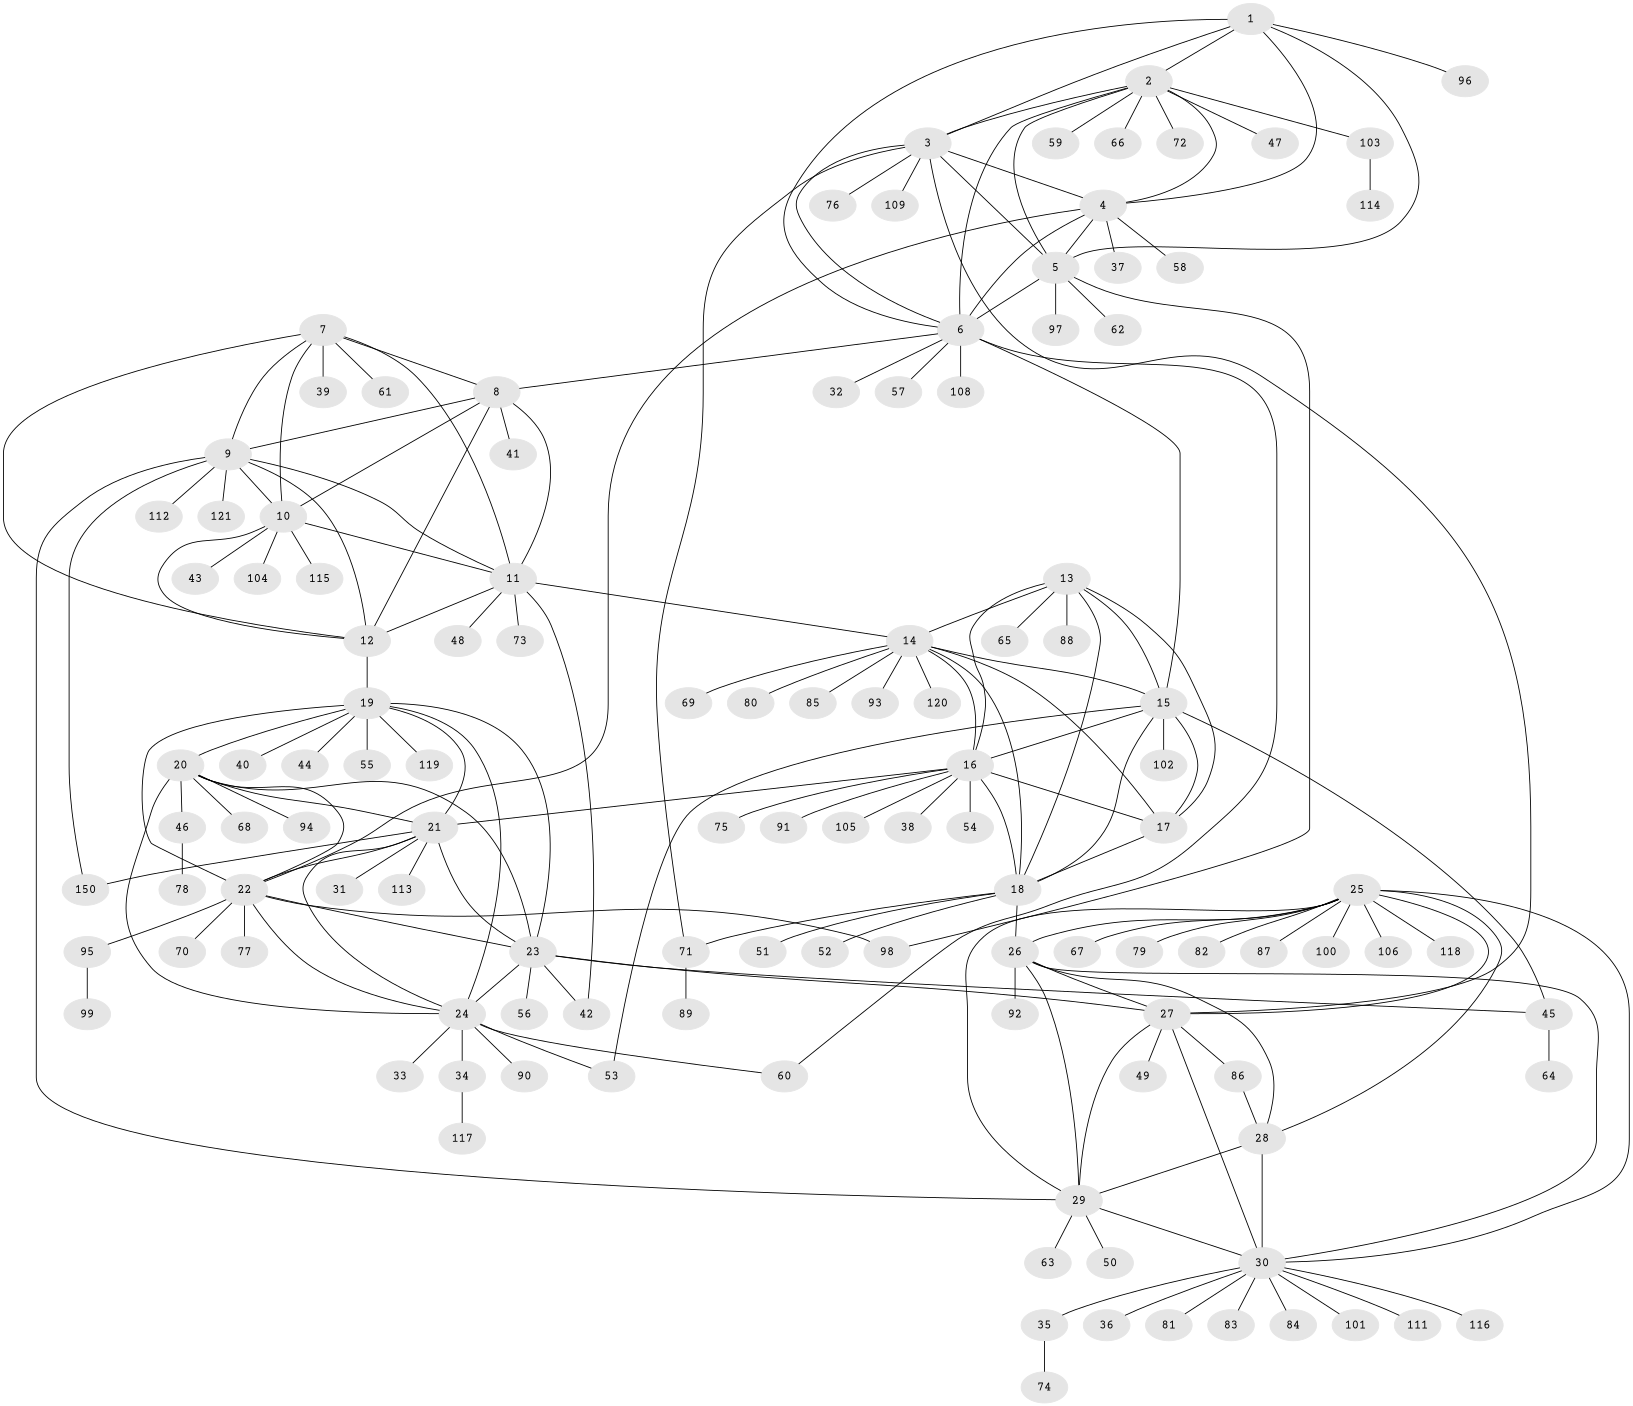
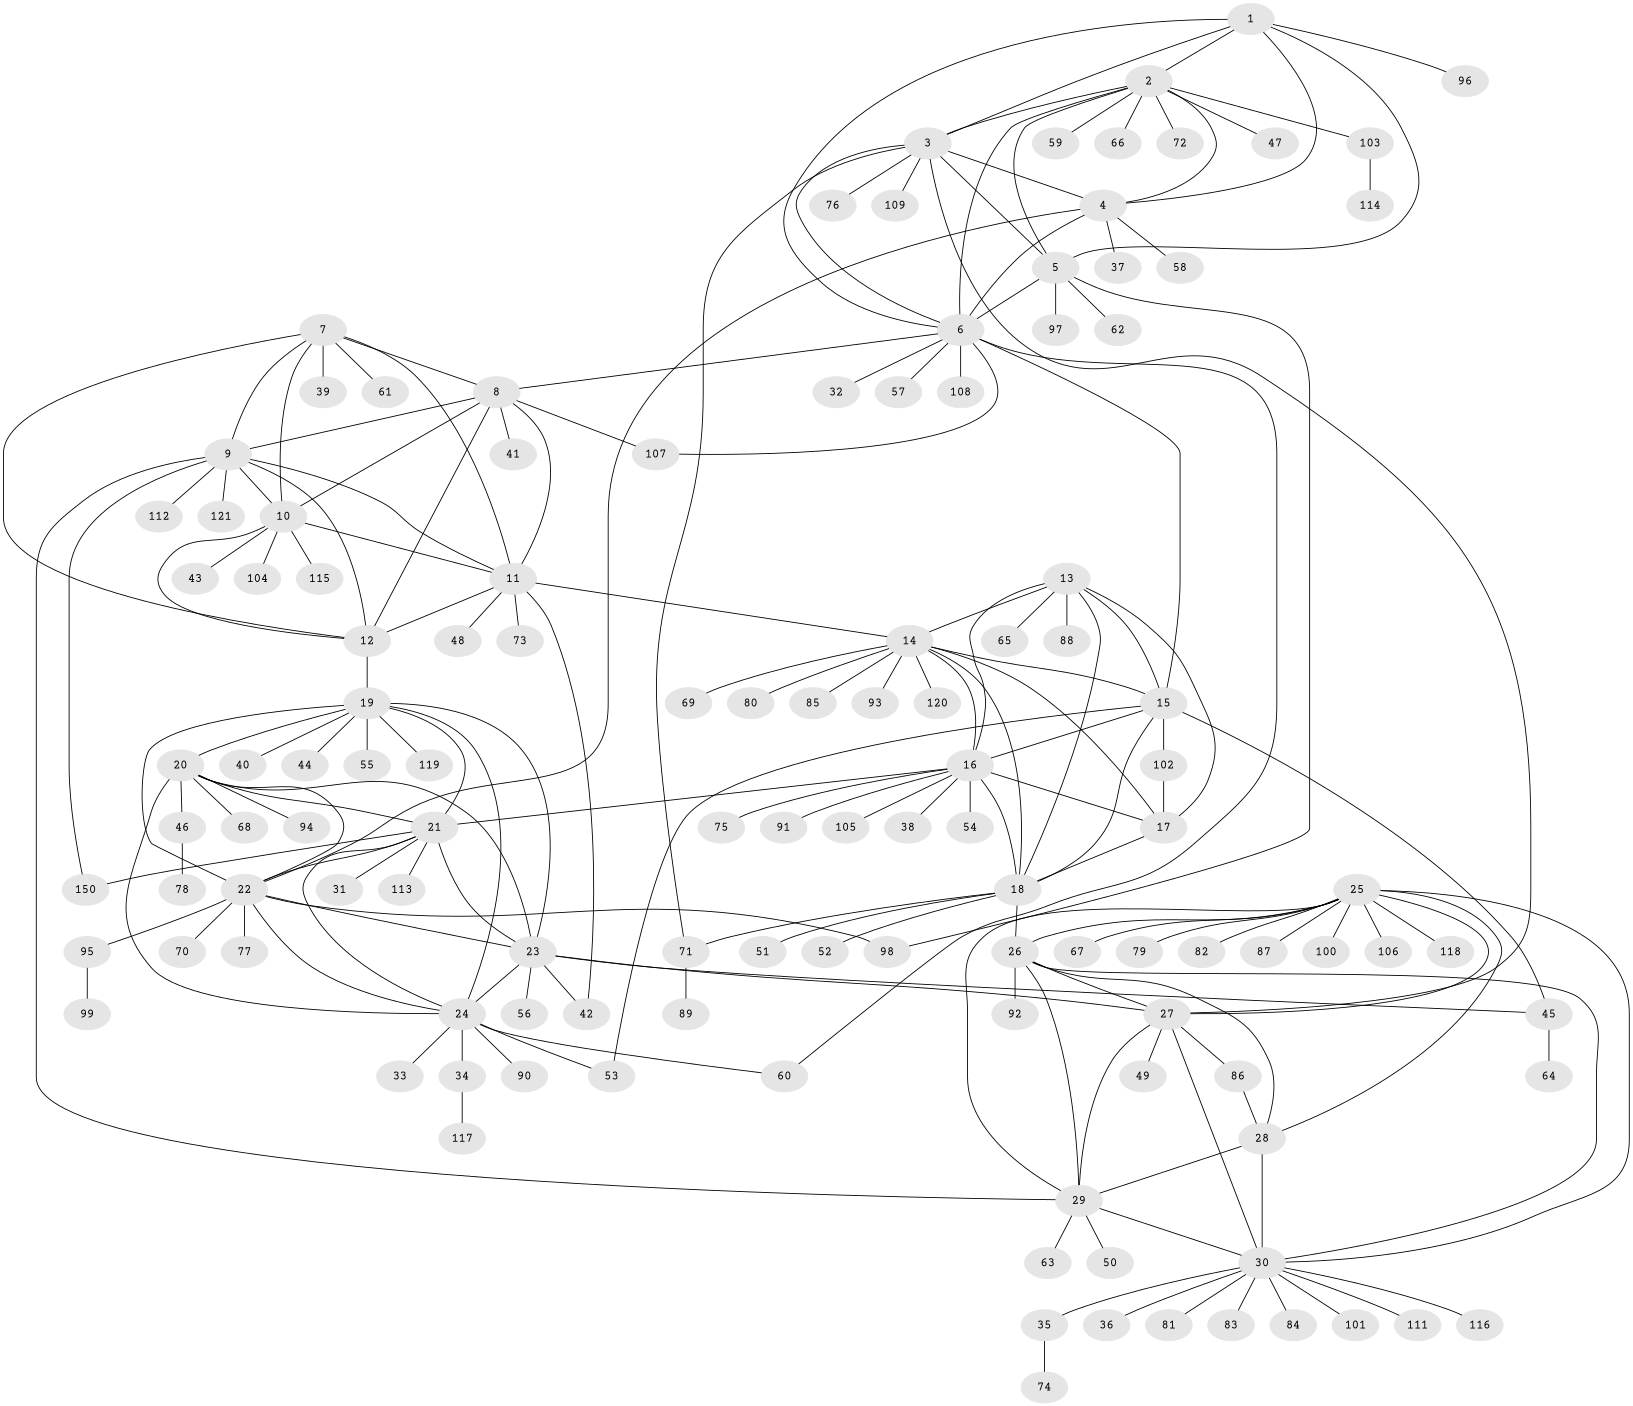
edge "4" -- "5": removed
node "107": added
edge "15" -- "17": now "102" -- "17"
